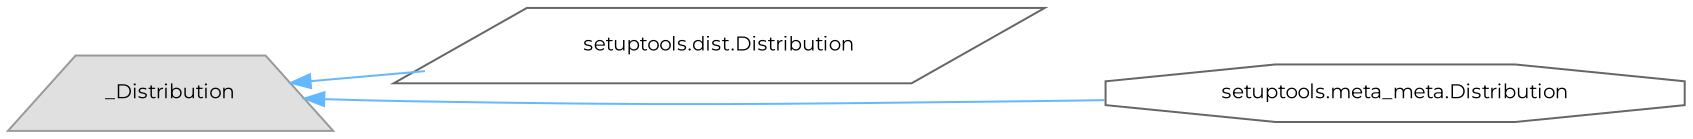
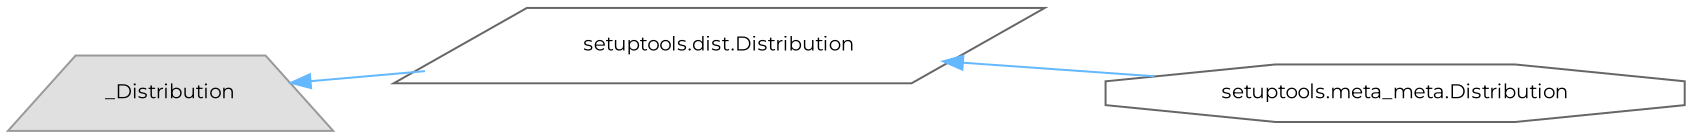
edge "setuptools.meta_meta.Distribution" -> "_Distribution": now "setuptools.meta_meta.Distribution" -> "setuptools.dist.Distribution"
